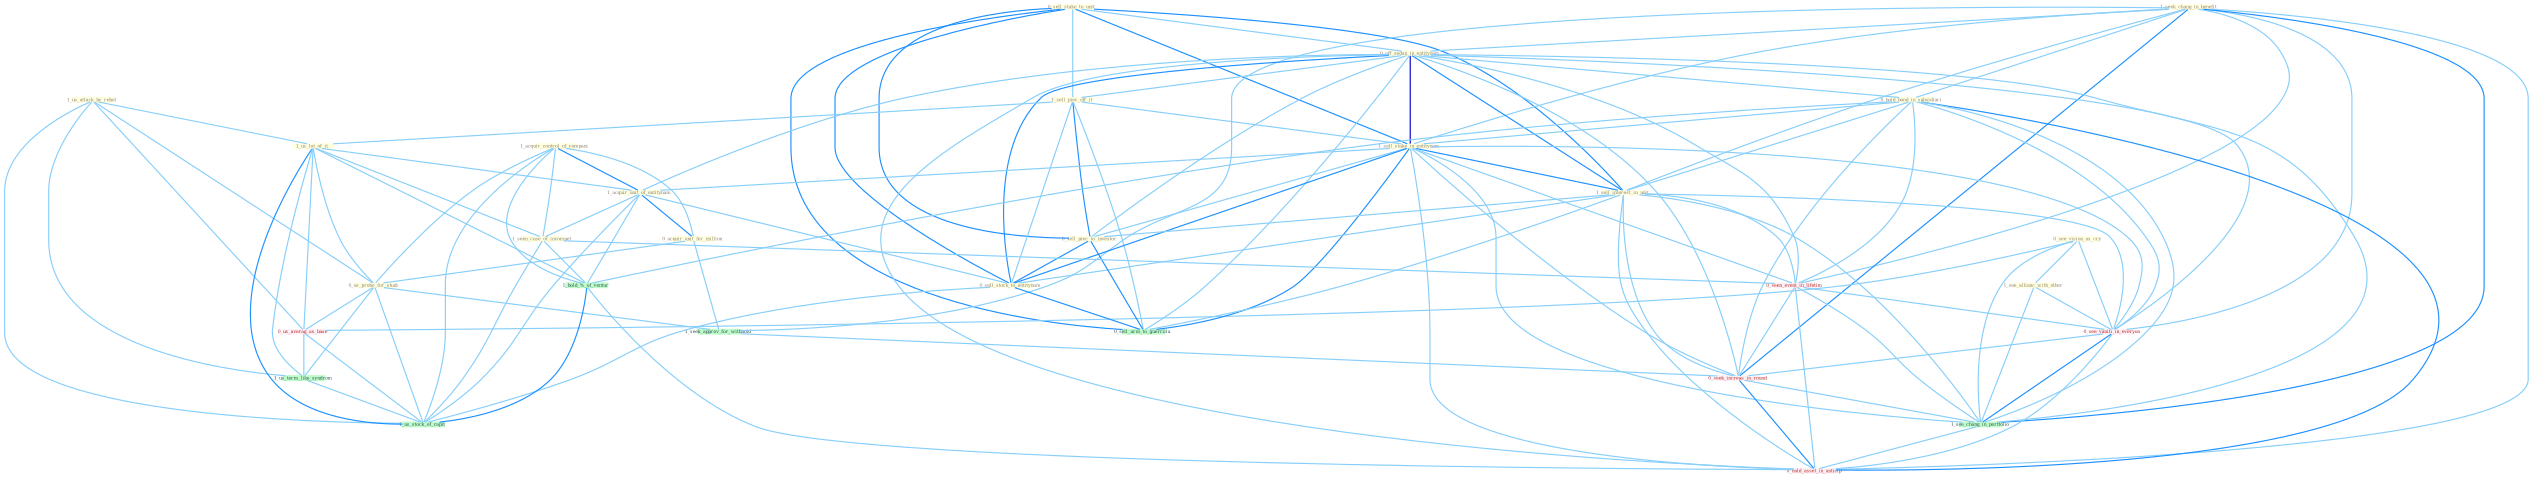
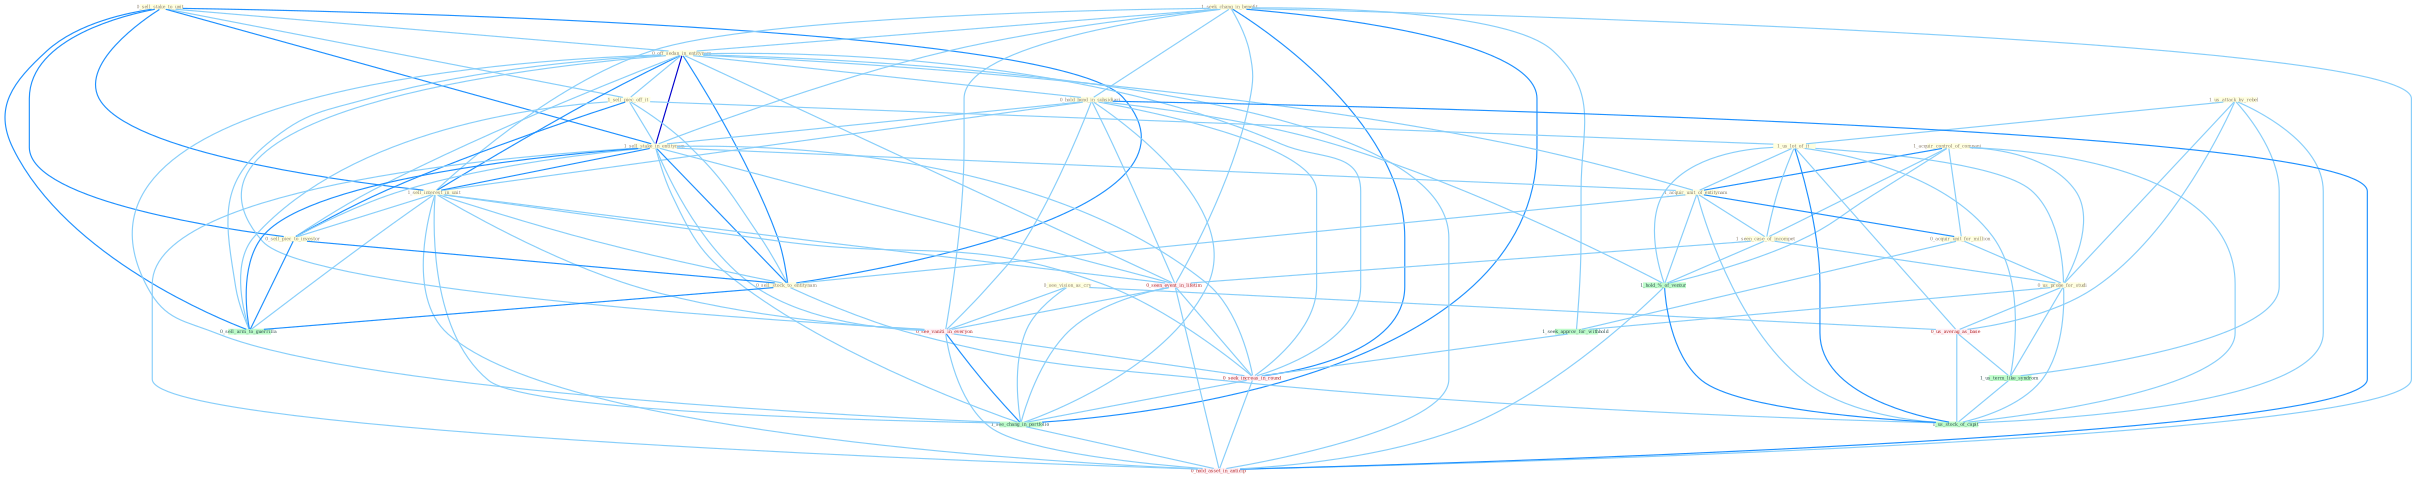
node "1_see_allianc_with_other": removed
edge "1_seen_case_of_incompet" -- "1_us_stock_of_capit": now "1_seen_case_of_incompet" -- "0_us_probe_for_studi"
edge "0_seek_increas_in_round" -- "0_hold_asset_in_anticip": color #1e90ff -> #87cefa
